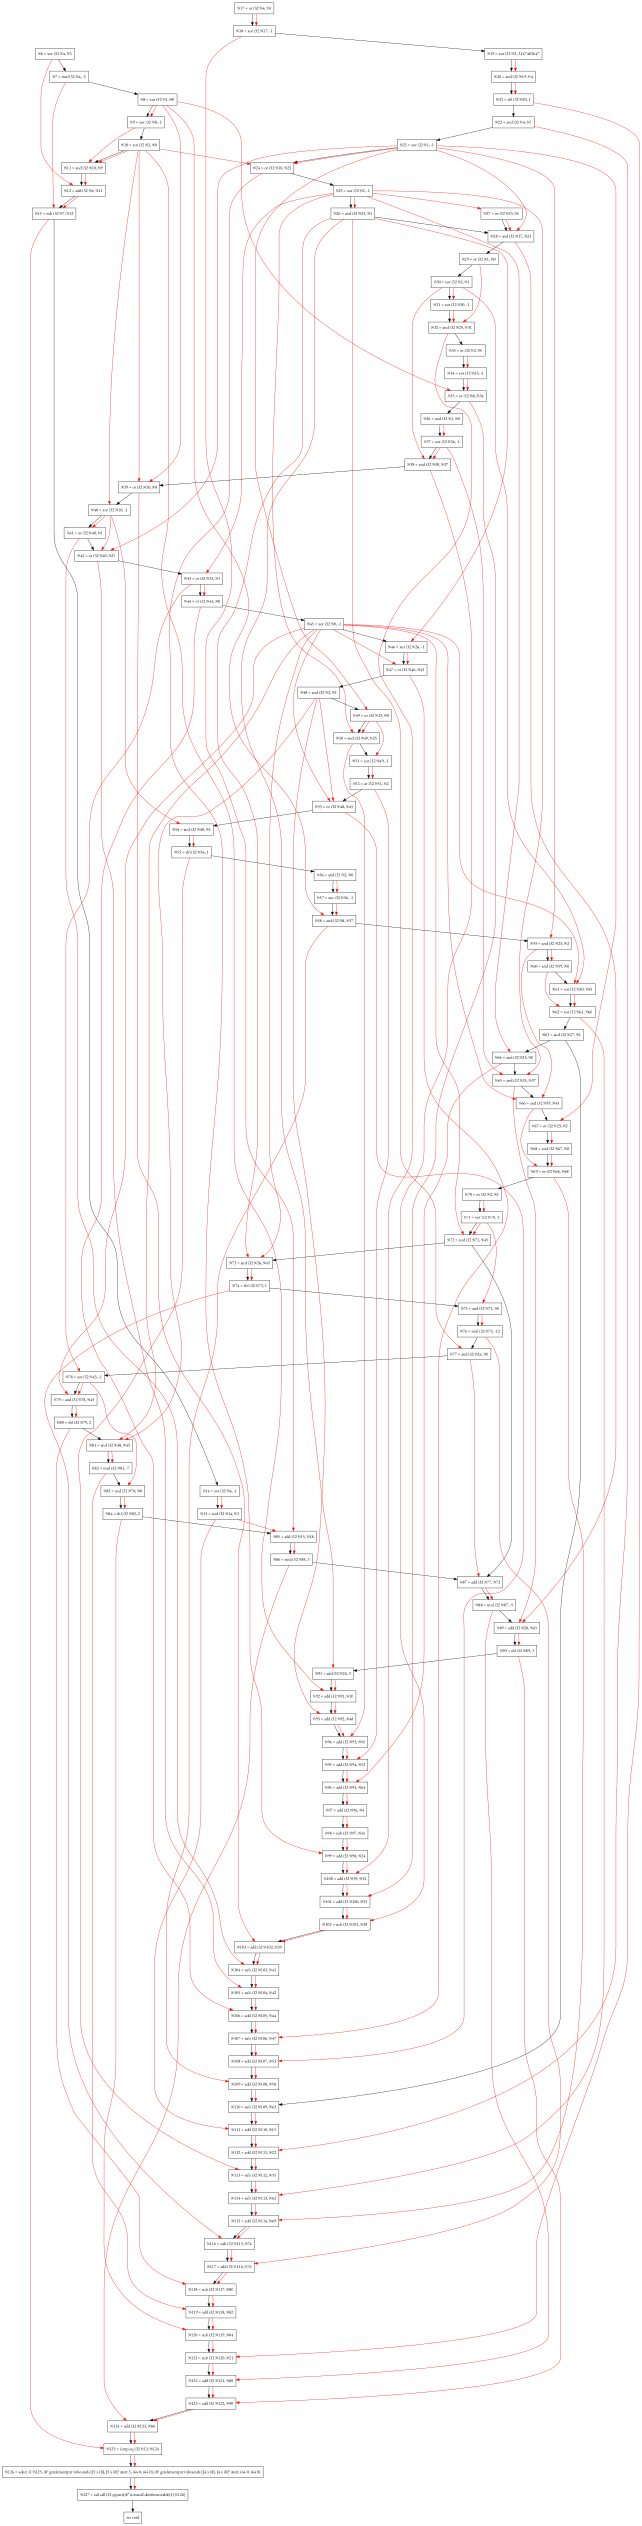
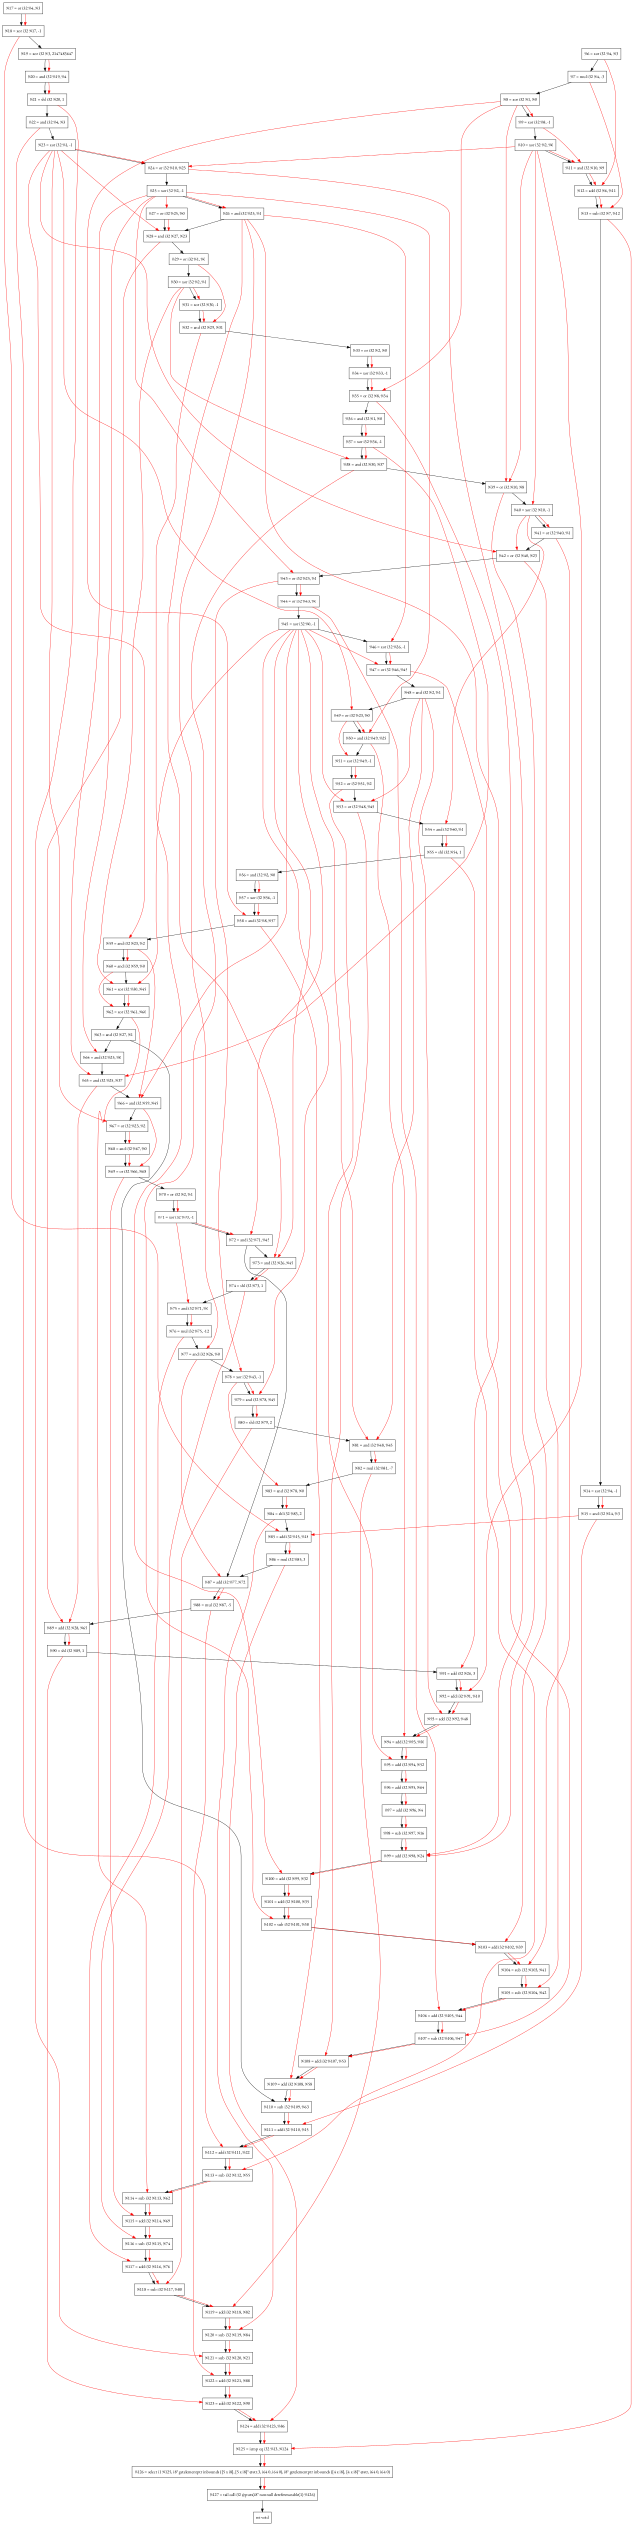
edge "%35 = or i32 %8, %34" -> "%101 = add i32 %100, %35": now "%35 = or i32 %8, %34" -> "%99 = add i32 %98, %24"
edge "%64 = and i32 %25, %0" -> "%96 = add i32 %95, %64": removed
